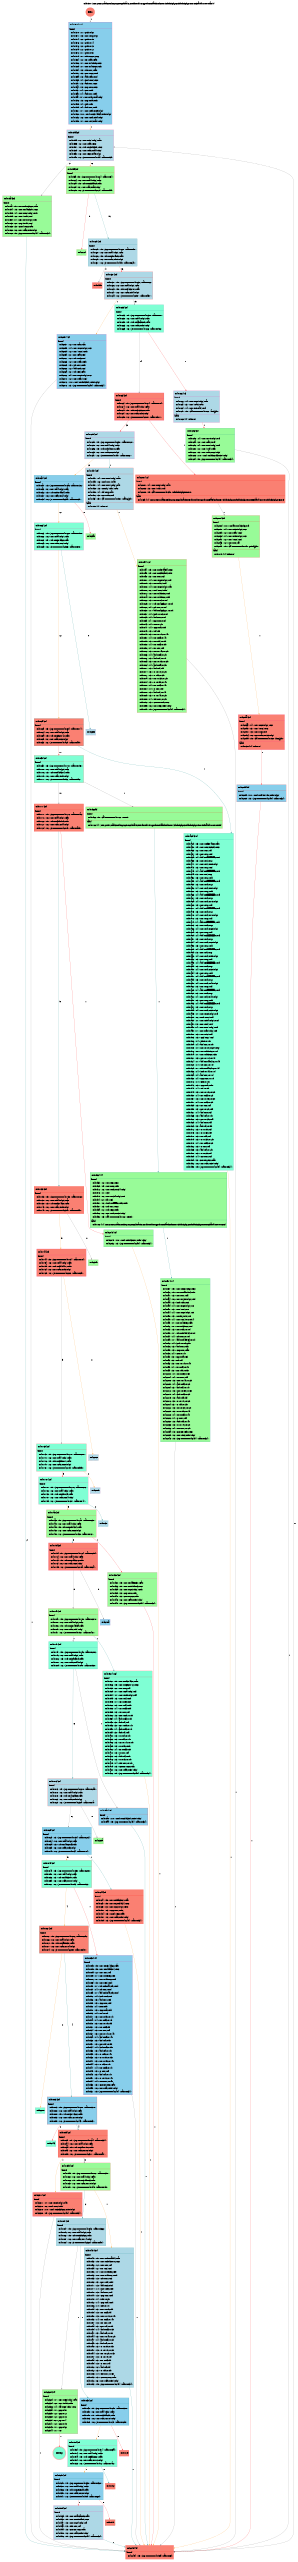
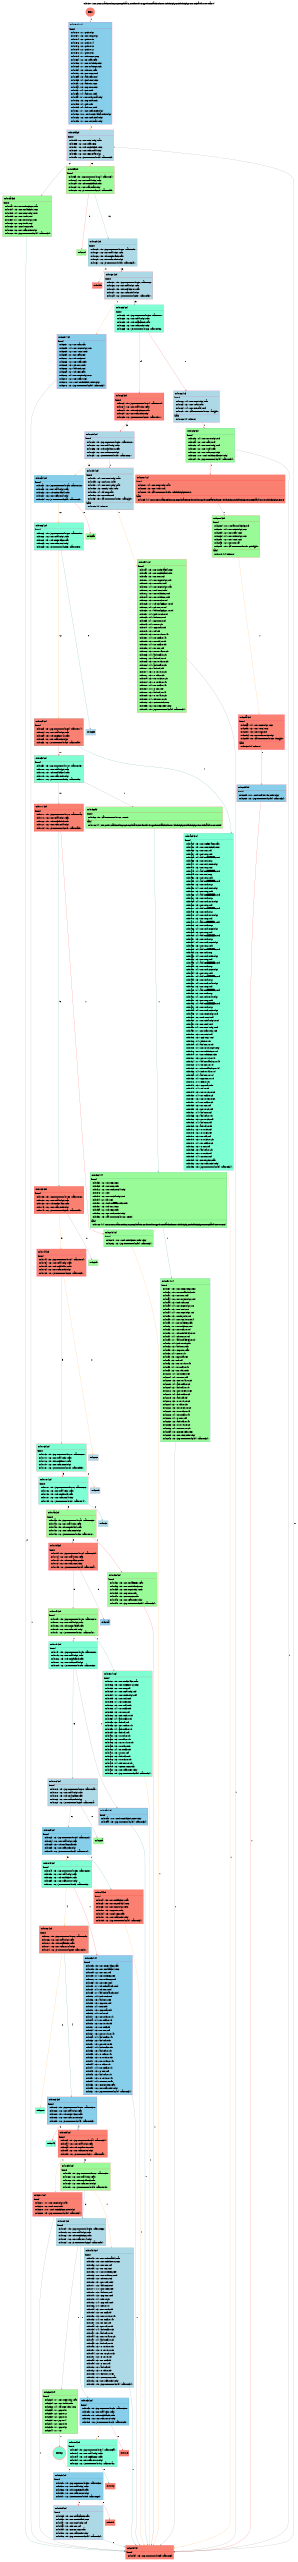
edge "0x40166f [28]" -> "0x402081 [12]": now "0x401cd6 [30]" -> "0x402081 [12]"
edge "0x40190f [28]" -> "0x40192b [28]": now "Desktop" -> "0x40192b [28]"
